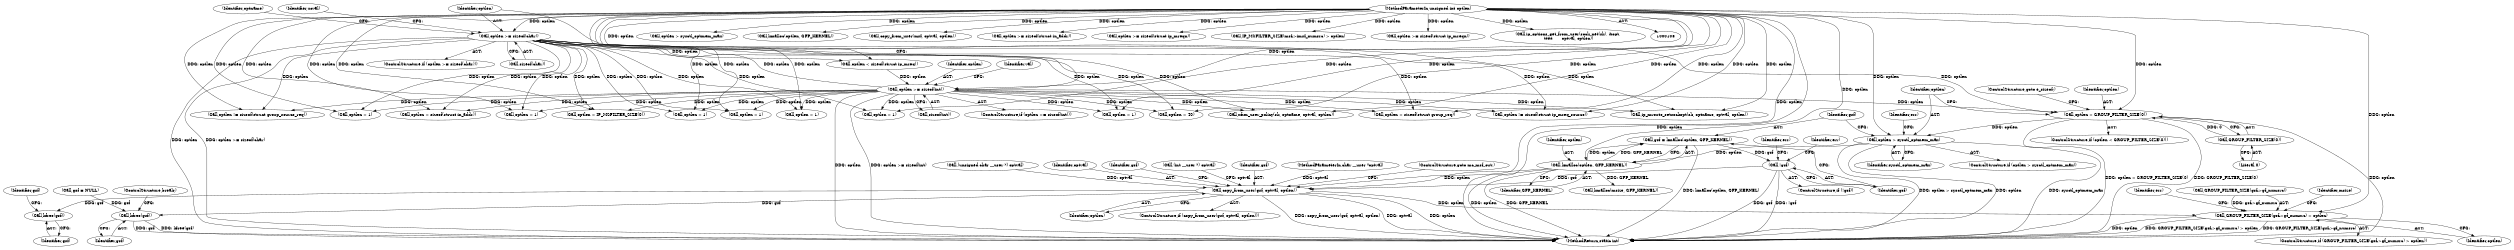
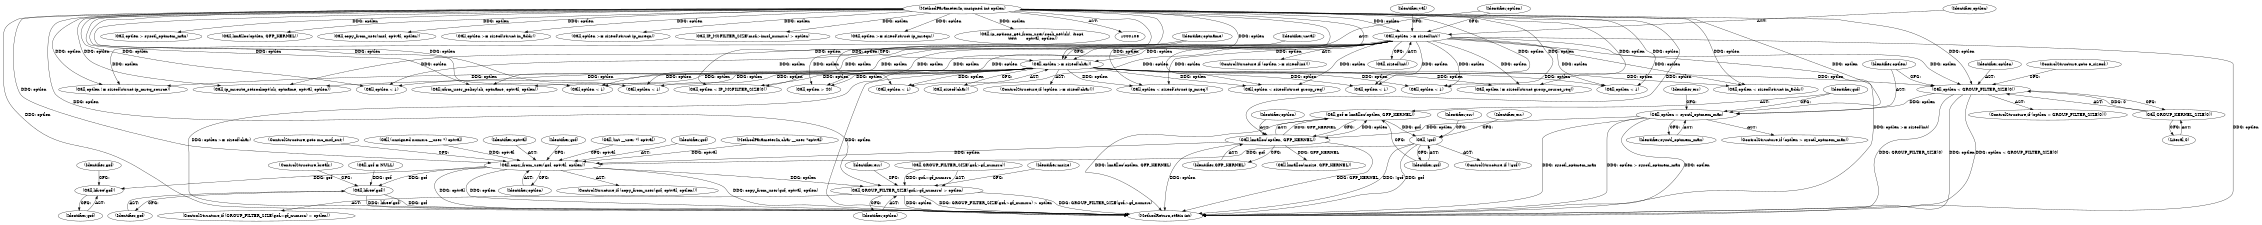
edge "(MethodParameterIn,unsigned int optlen)" -> "(Call,optlen > 40)": now "(Identifier,optname)" -> "(Call,optlen > 40)"
edge "(Call,optlen < sizeof(struct ip_mreq))" -> "(Call,optlen >= sizeof(int))": reversed
node "(Call,GROUP_FILTER_SIZE(0))": label "(Call,GROUP_FILTER_SIZE(0))" -> "(Call,GROUP_KERNEL_SIZE(0))"
node "(Call,(unsigned char __user *) optval)": label "(Call,(unsigned char __user *) optval)" -> "(Call,(unsigned numsrc __user *) optval)"
